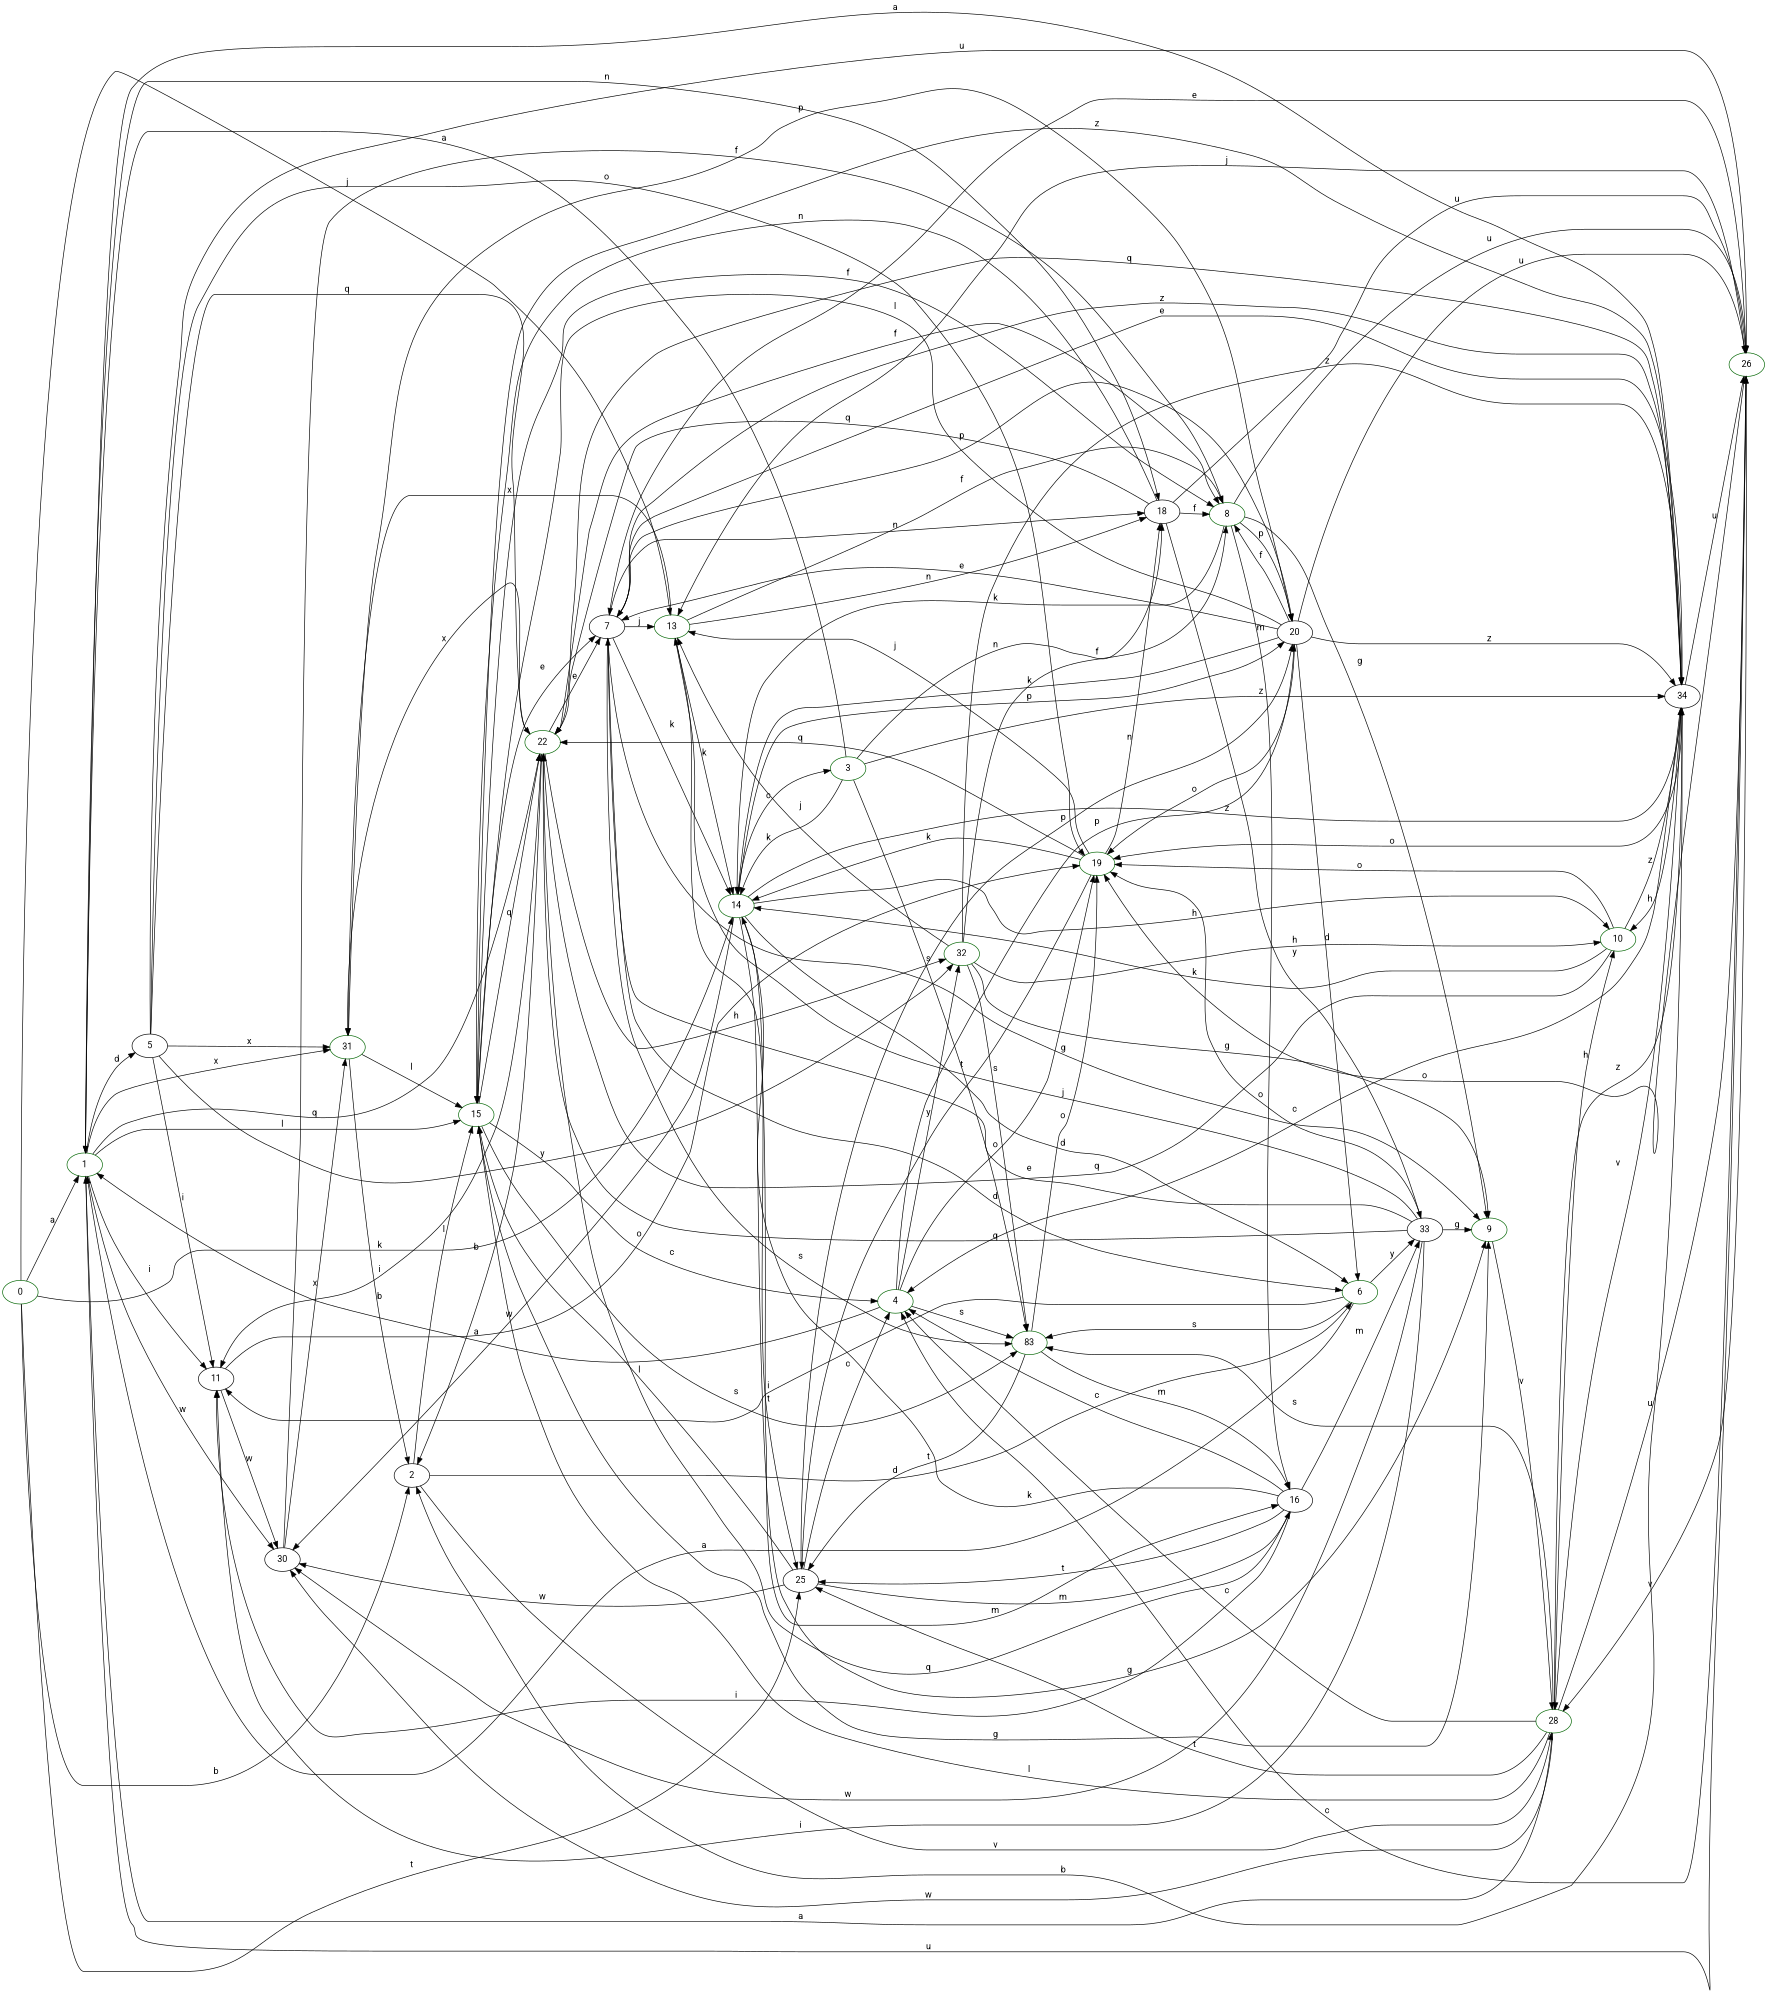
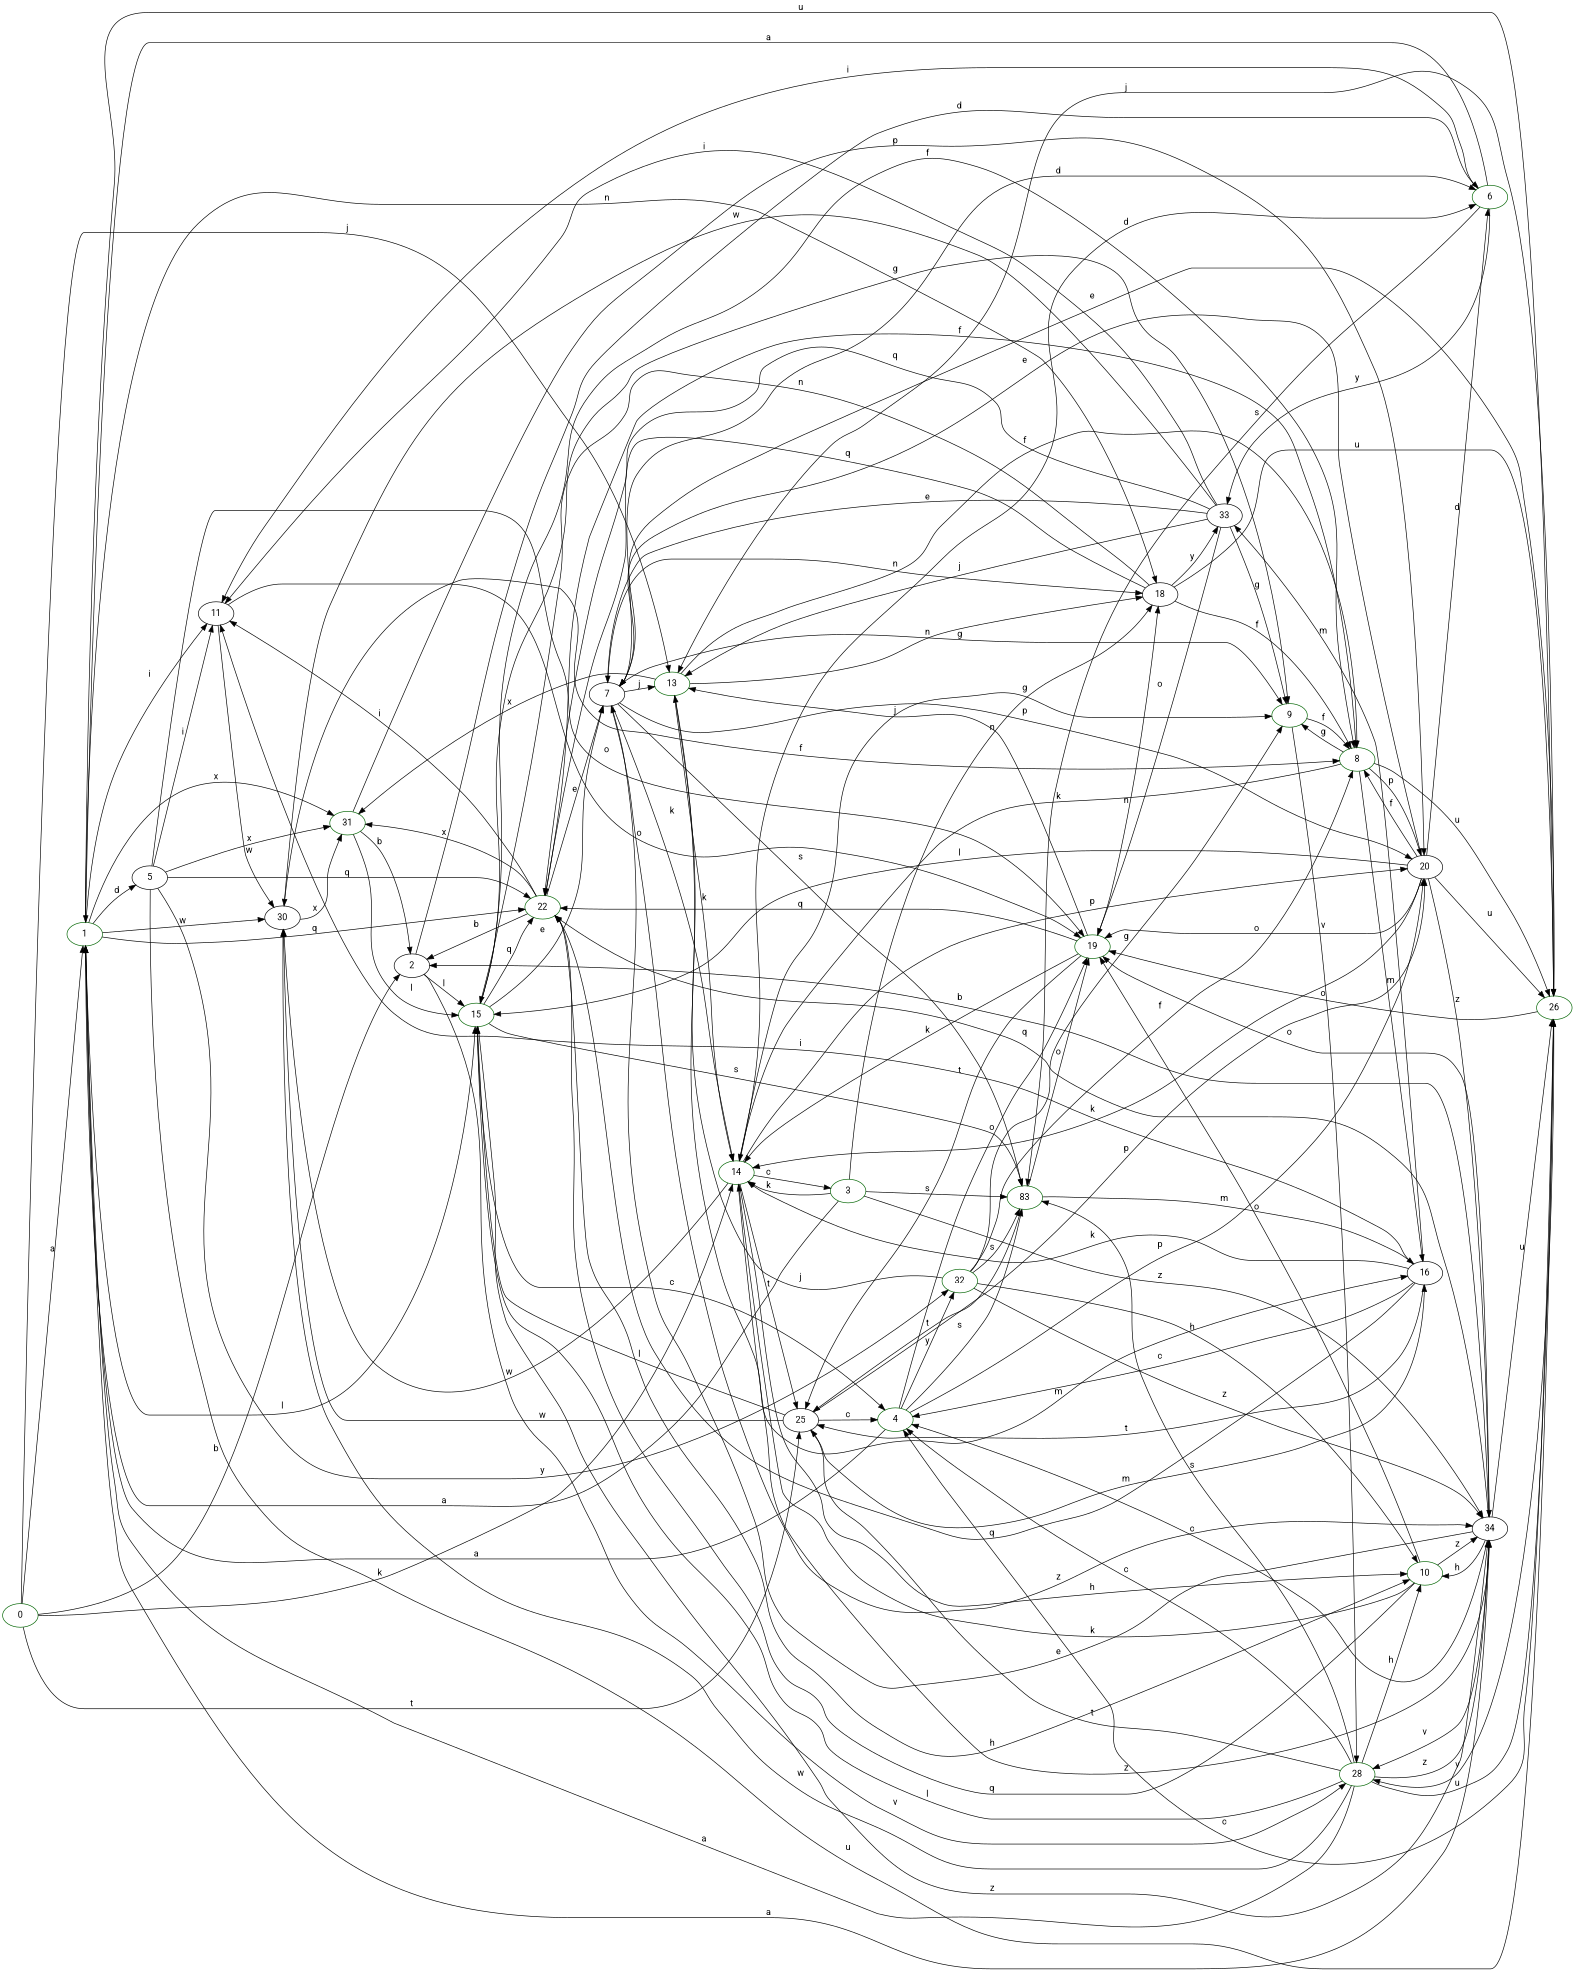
edge "9" -> "8": added, label "f"
edge "22" -> "32": now "22" -> "10"
